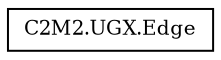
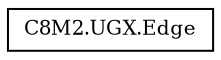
node "C2M2.UGX.Edge": label "C2M2.UGX.Edge" -> "C8M2.UGX.Edge"
